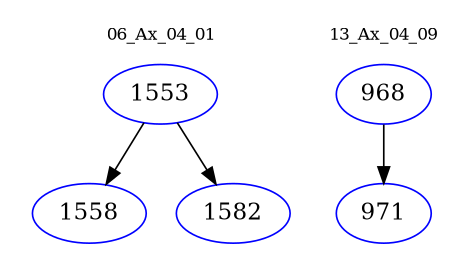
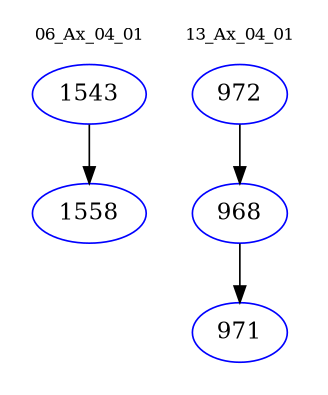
cluster "13_Ax_04_09": label "13_Ax_04_09" -> "13_Ax_04_01"
node "1553": label "1553" -> "1543"
node "972": added
node "1582": removed
